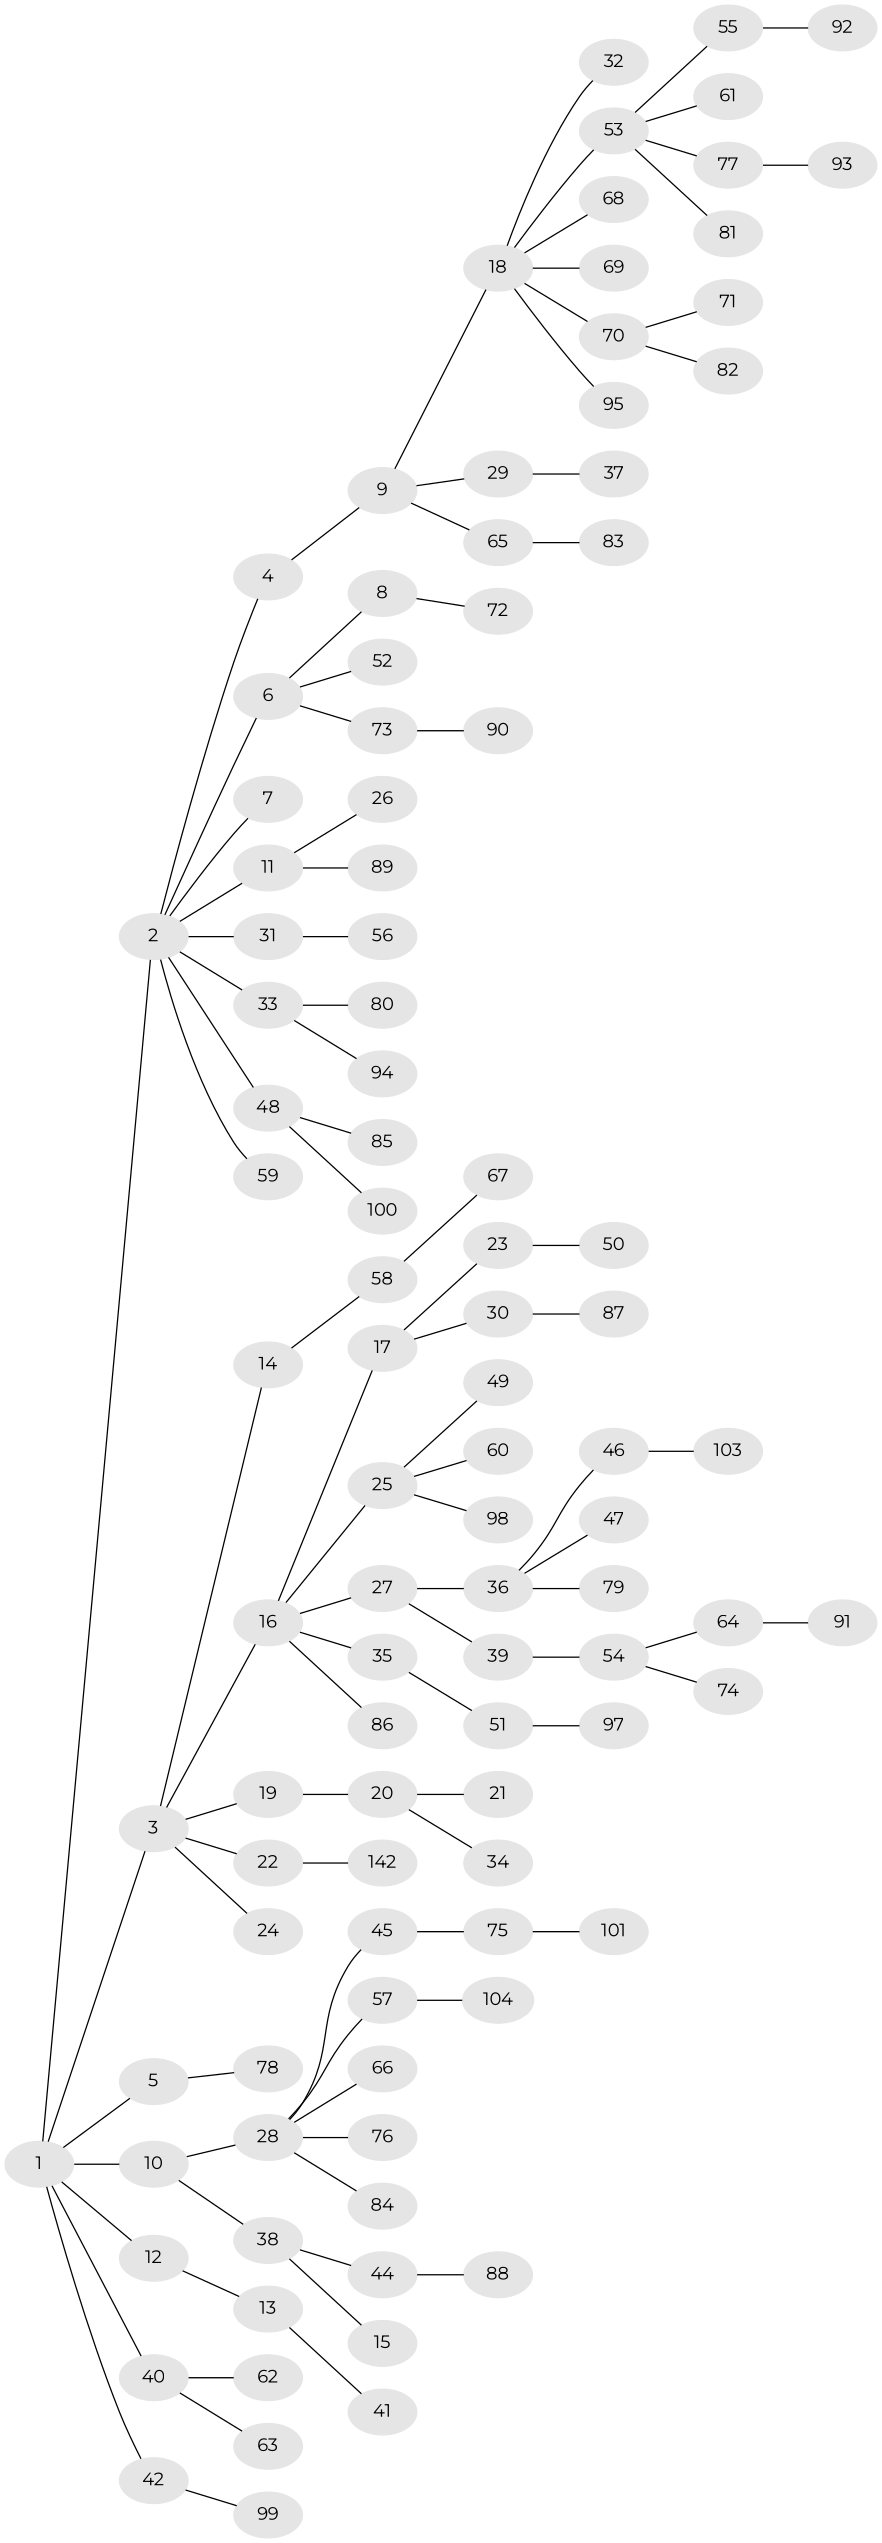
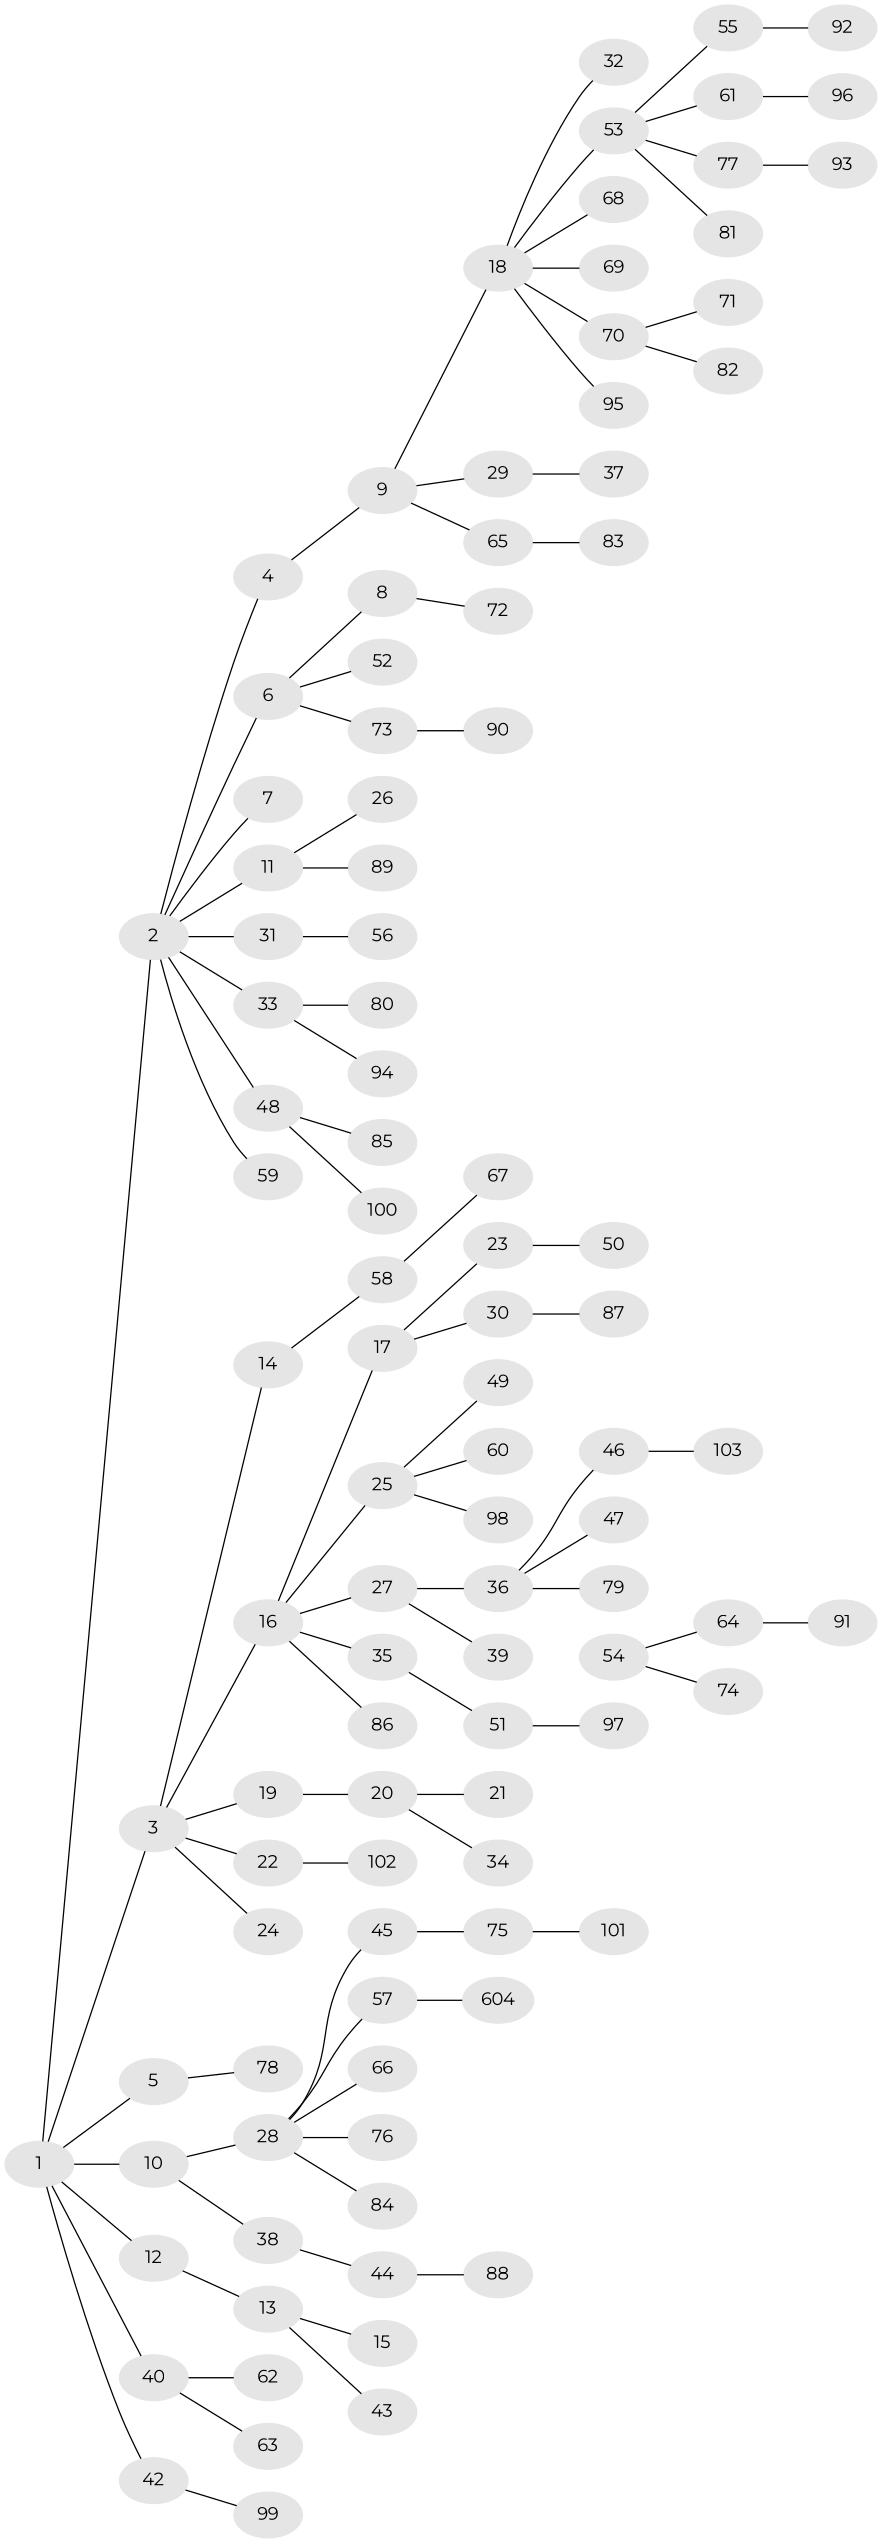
node "96": added
edge "39" -- "54": removed
node "142": label "142" -> "102"
node "104": label "104" -> "604"
edge "38" -- "15": now "13" -- "15"
node "41": label "41" -> "43"
